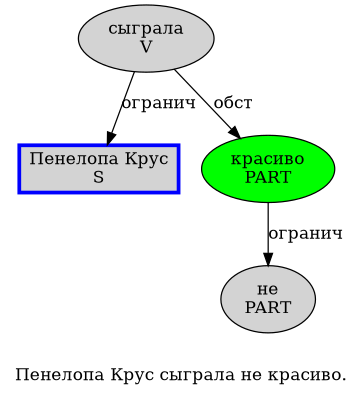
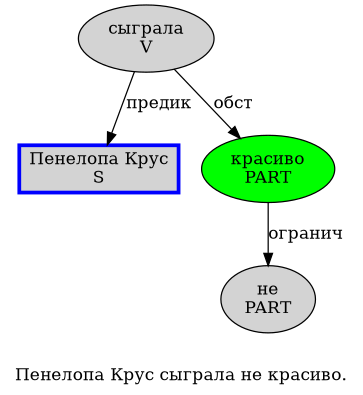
edge "сыграла V" -> "Пенелопа Крус S": label "огранич" -> "предик"
